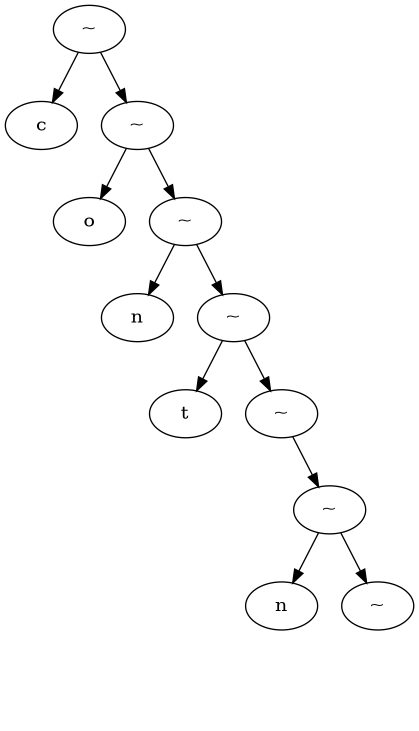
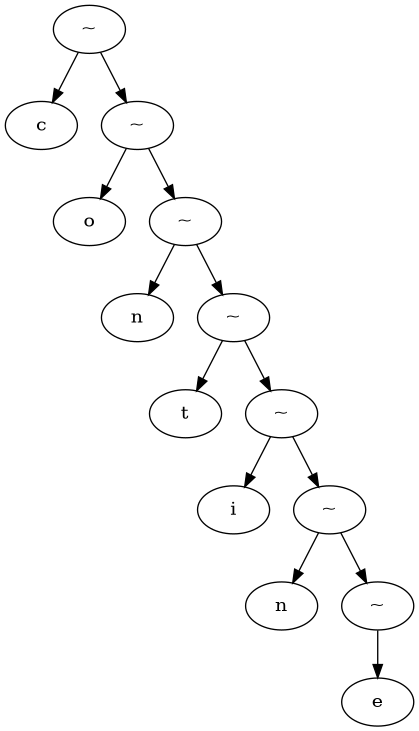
node "i": added
node "e": added
